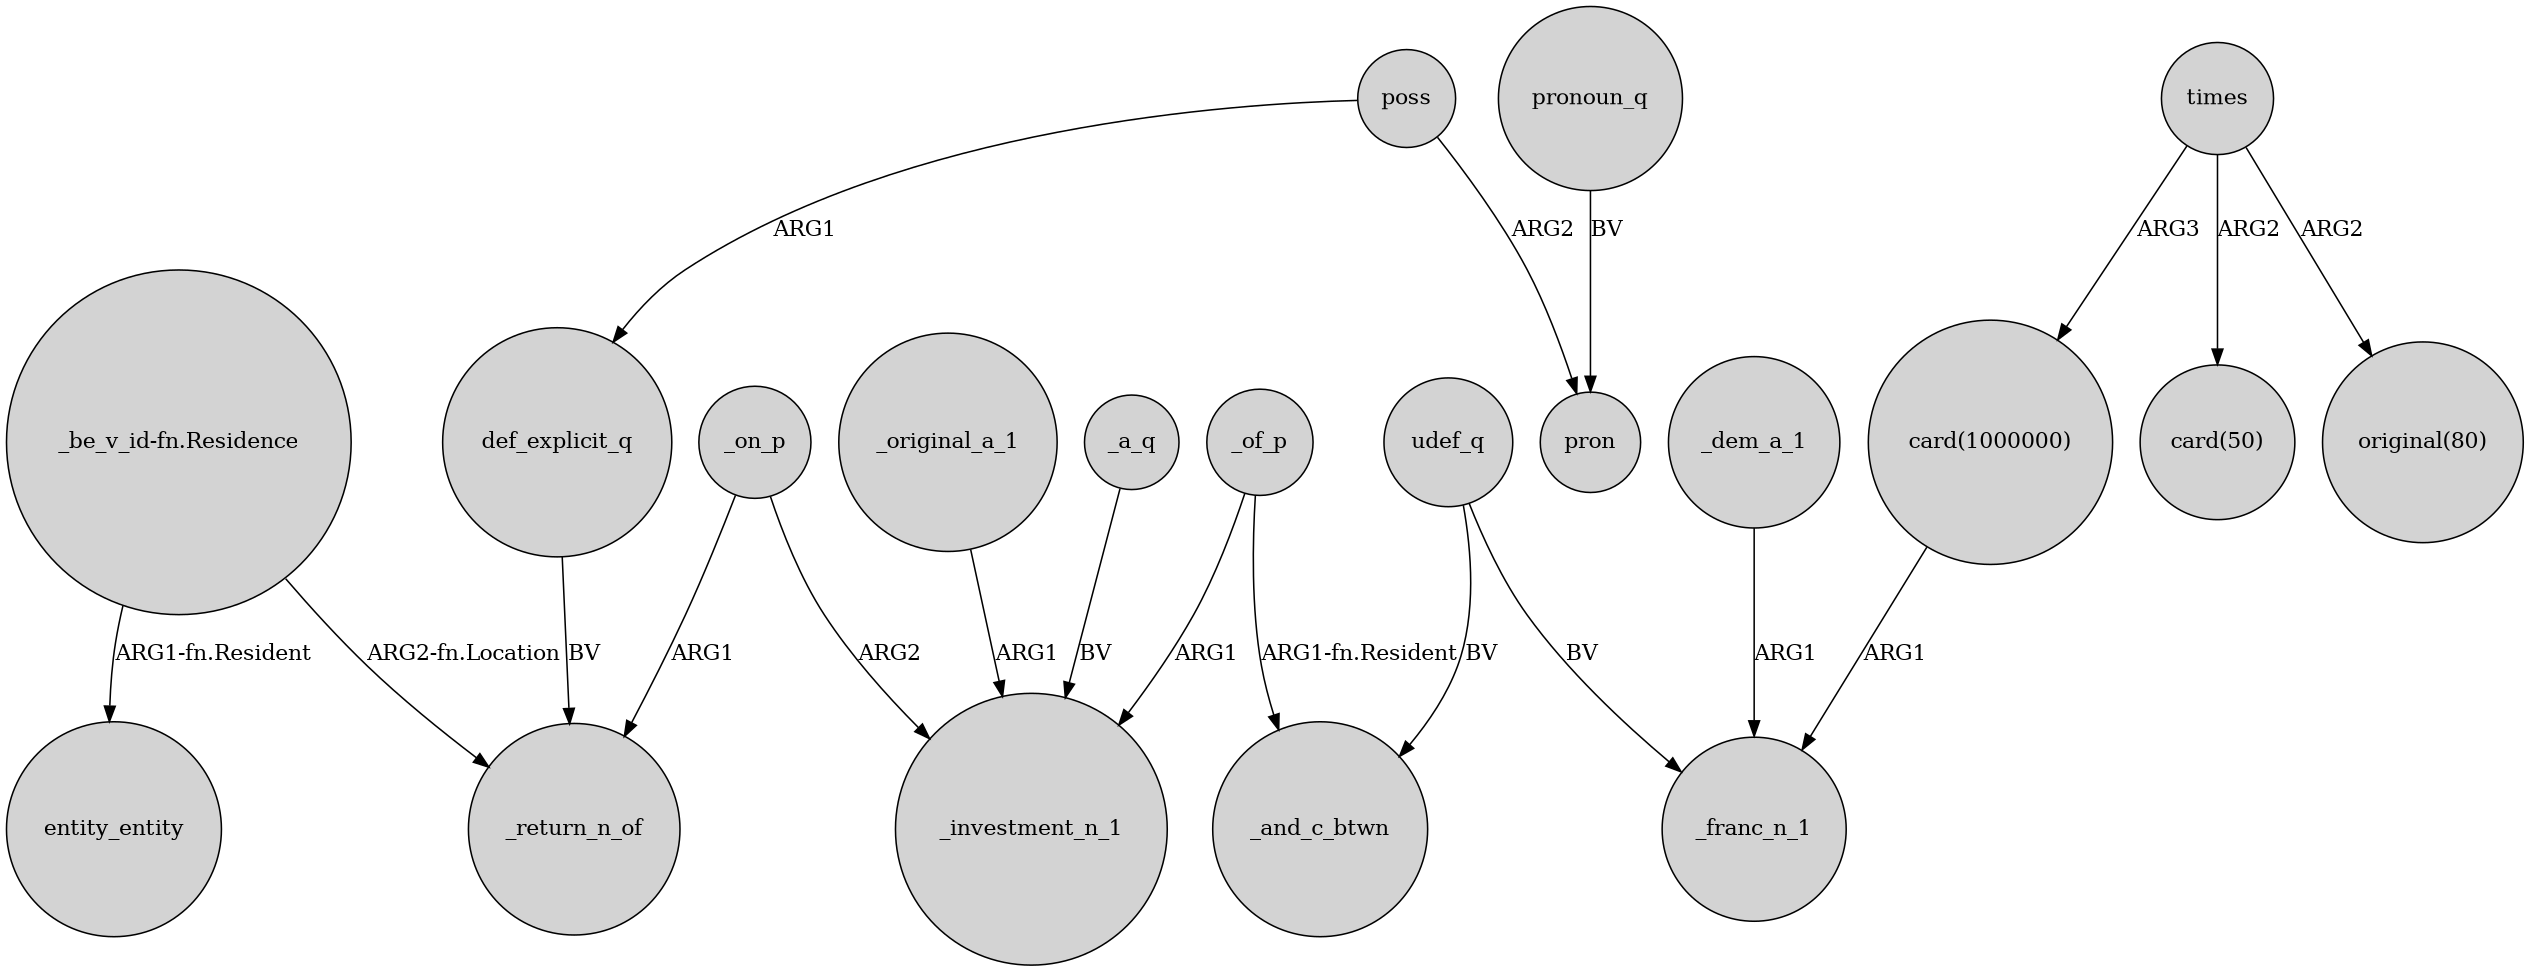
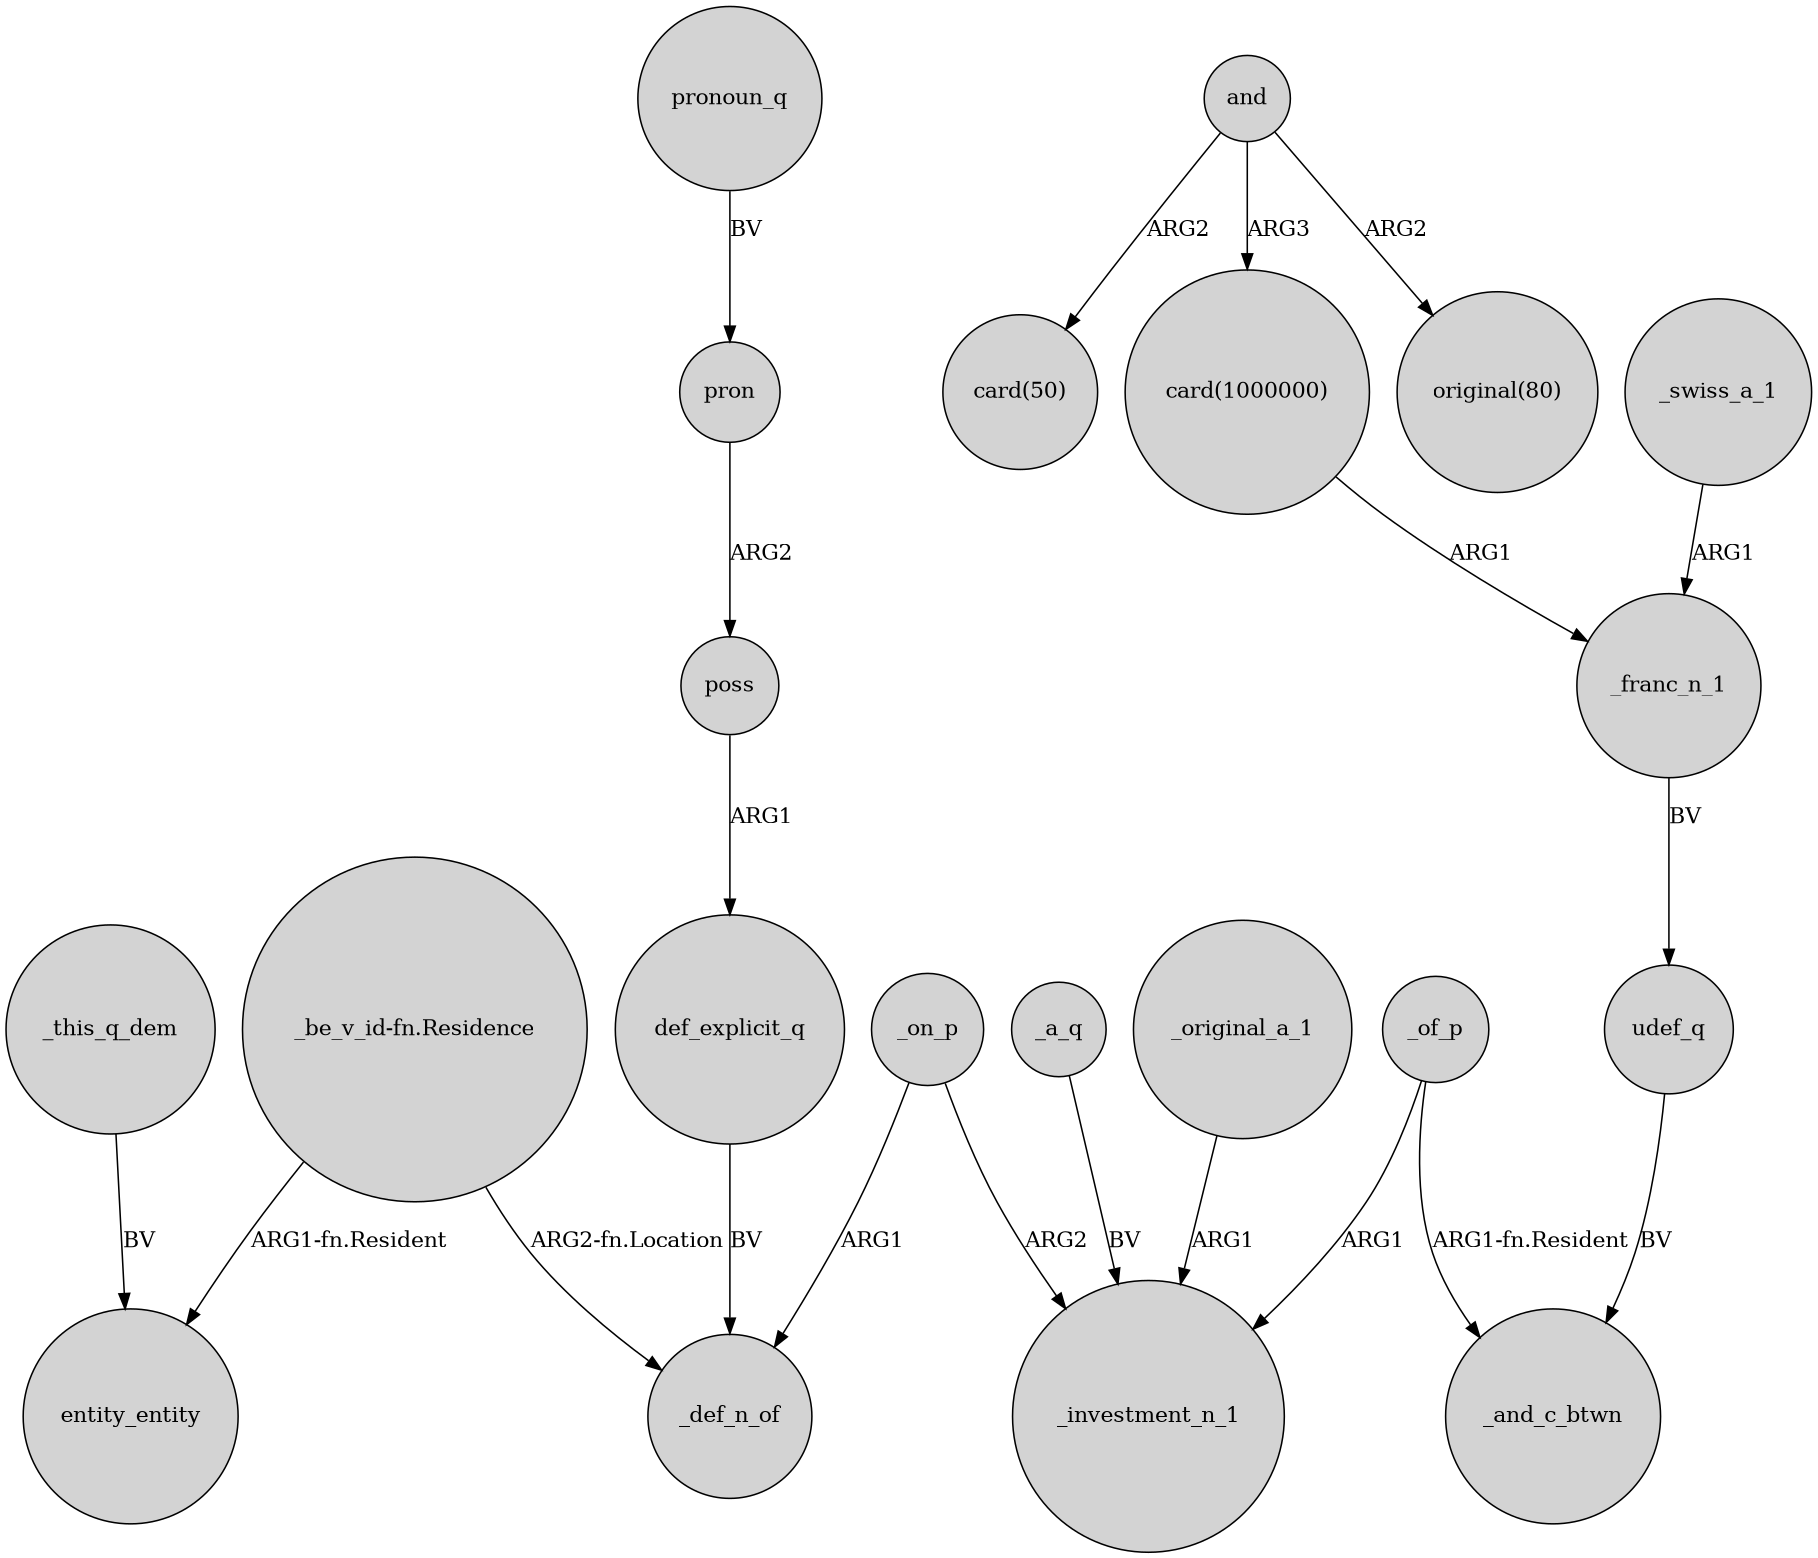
node "times": label "times" -> "and"
edge "poss" -> "pron": reversed
node "_dem_a_1": label "_dem_a_1" -> "_swiss_a_1"
edge "udef_q" -> "_franc_n_1": reversed
node "_return_n_of": label "_return_n_of" -> "_def_n_of"
node "_this_q_dem": added
